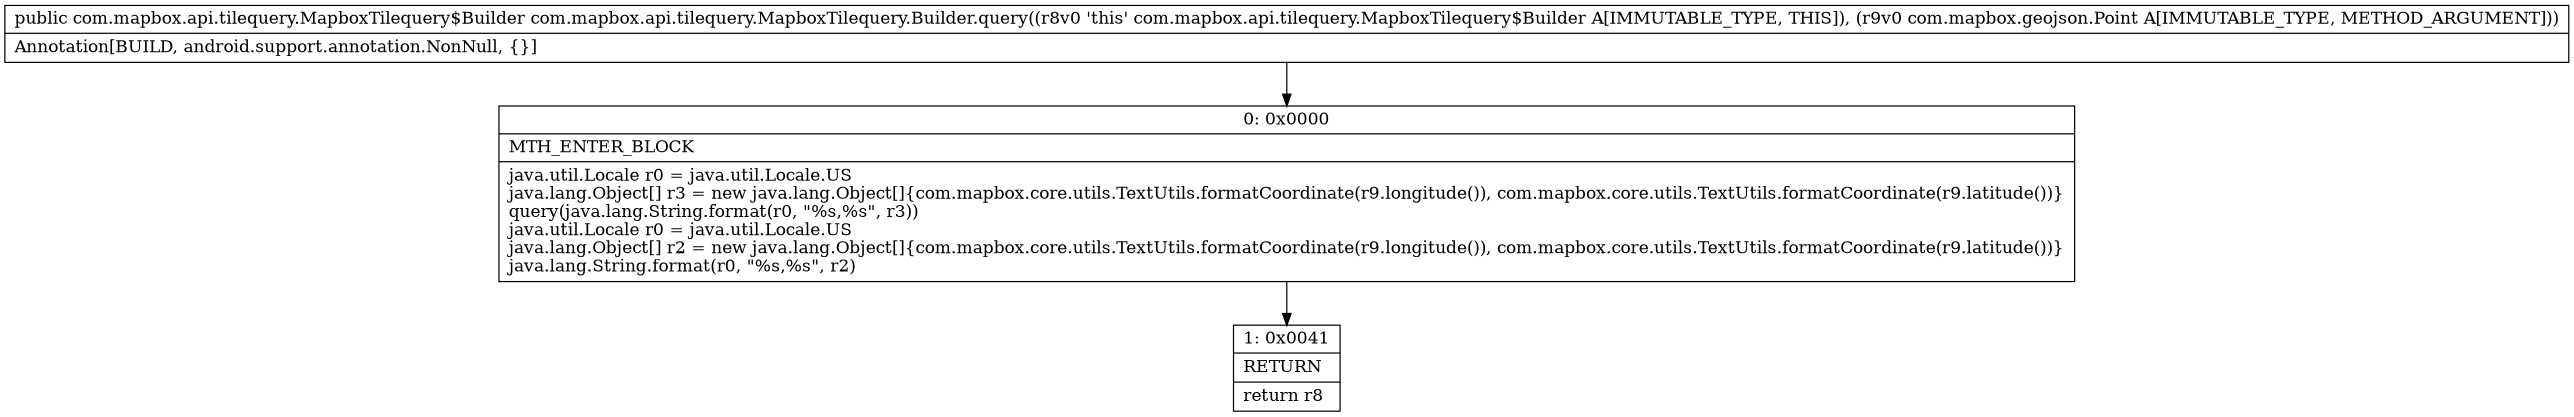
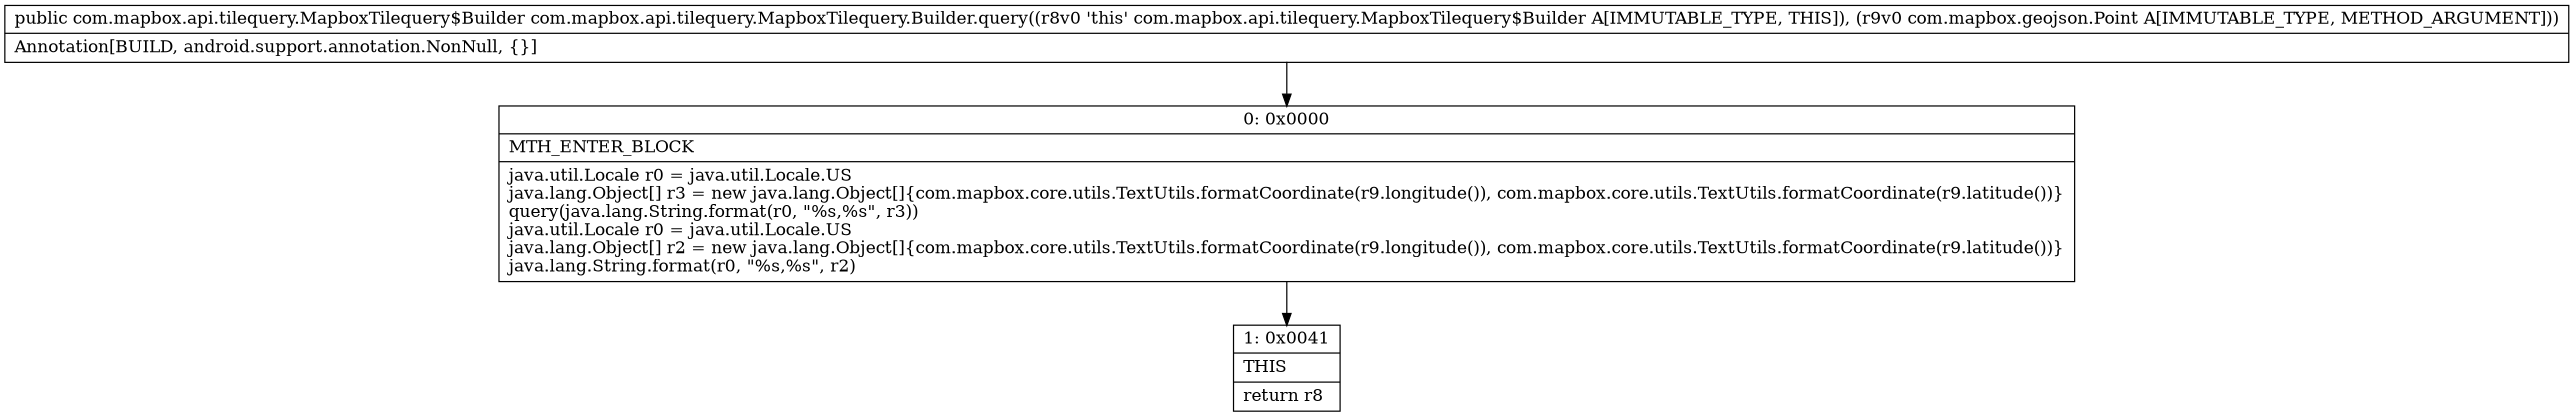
node "1: 0x0041": text "RETURN" -> "THIS"
